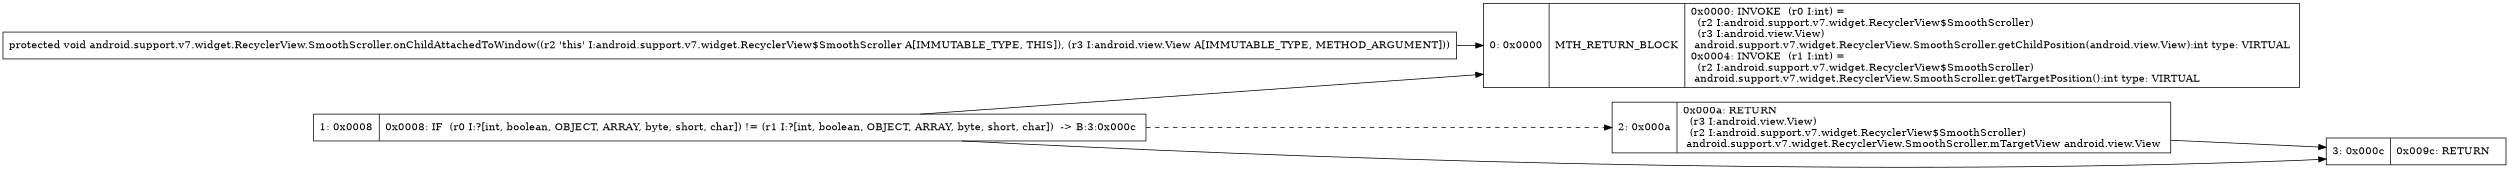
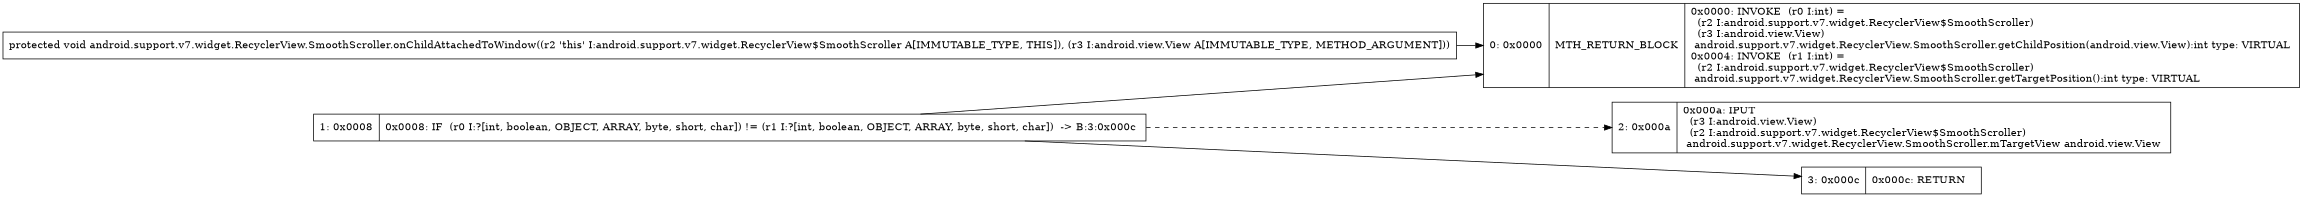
node "2: 0x000a": text "0x000a: RETURN" -> "0x000a: IPUT"
edge "2: 0x000a" -> "3: 0x000c": removed
node "3: 0x000c": text "0x009c: RETURN" -> "0x000c: RETURN"
